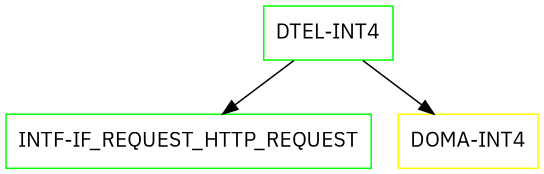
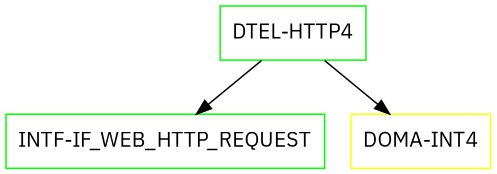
node "DTEL-INT4": label "DTEL-INT4" -> "DTEL-HTTP4"
node "INTF-IF_REQUEST_HTTP_REQUEST": label "INTF-IF_REQUEST_HTTP_REQUEST" -> "INTF-IF_WEB_HTTP_REQUEST"
